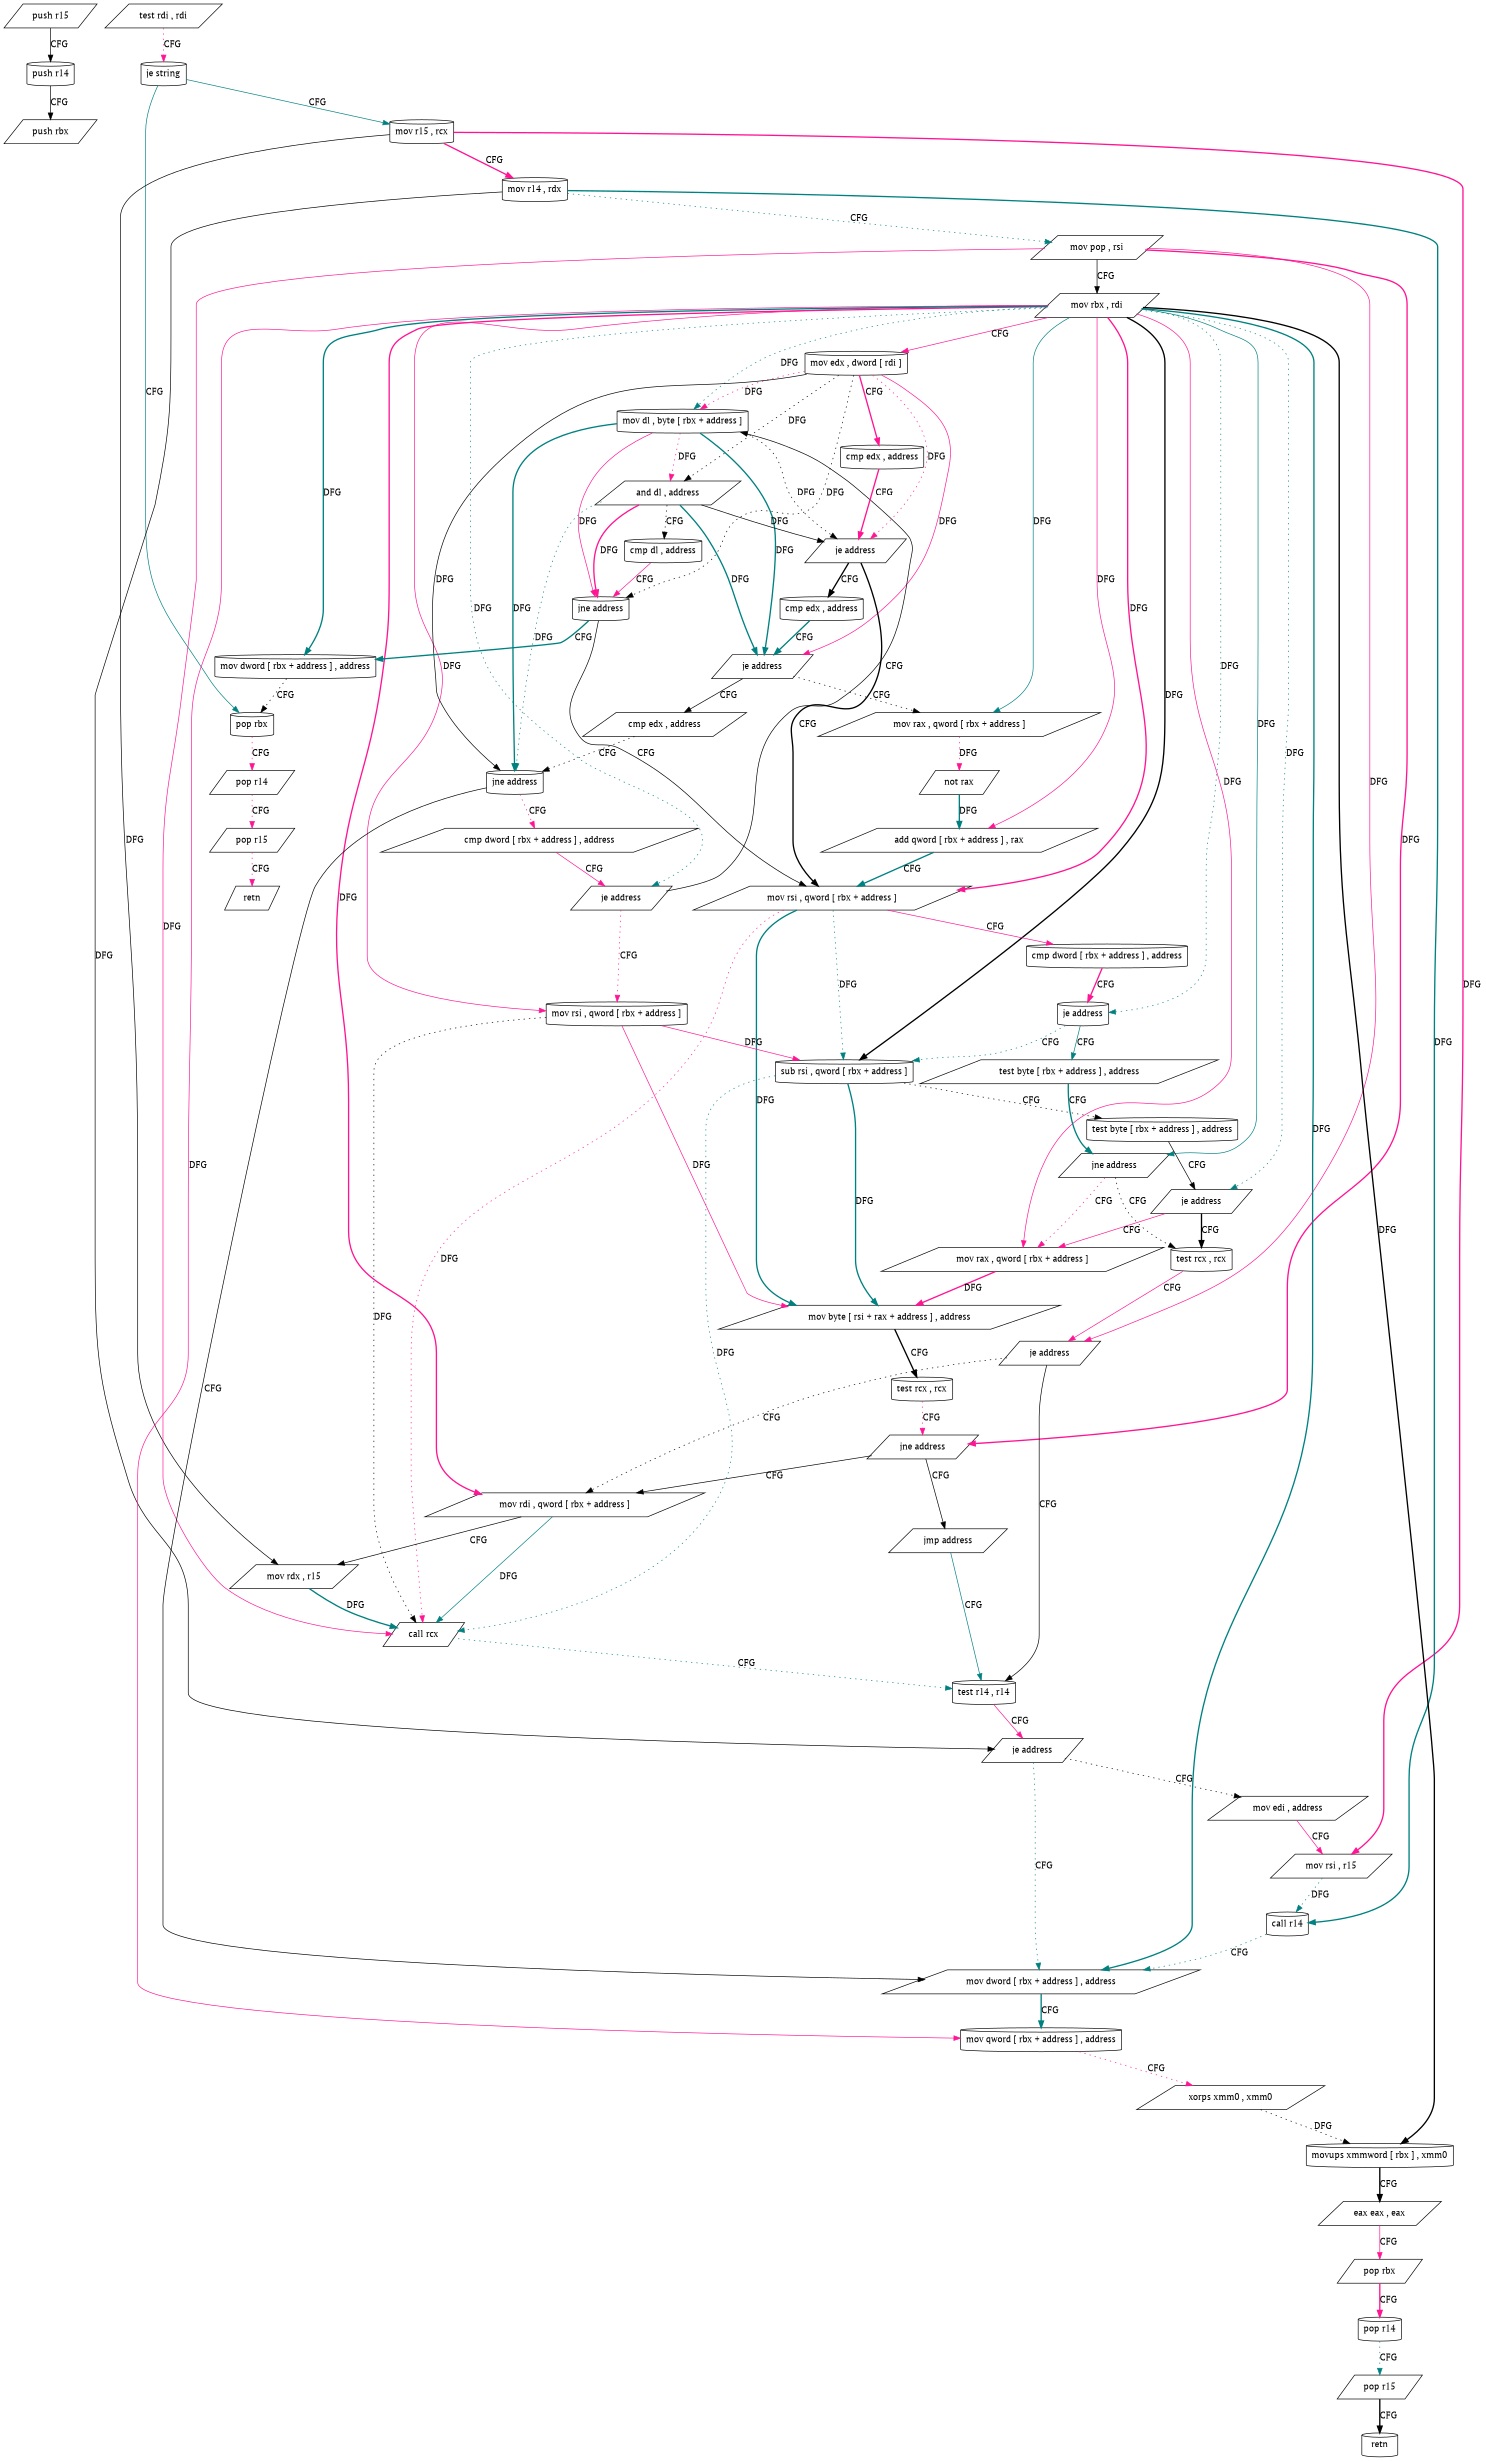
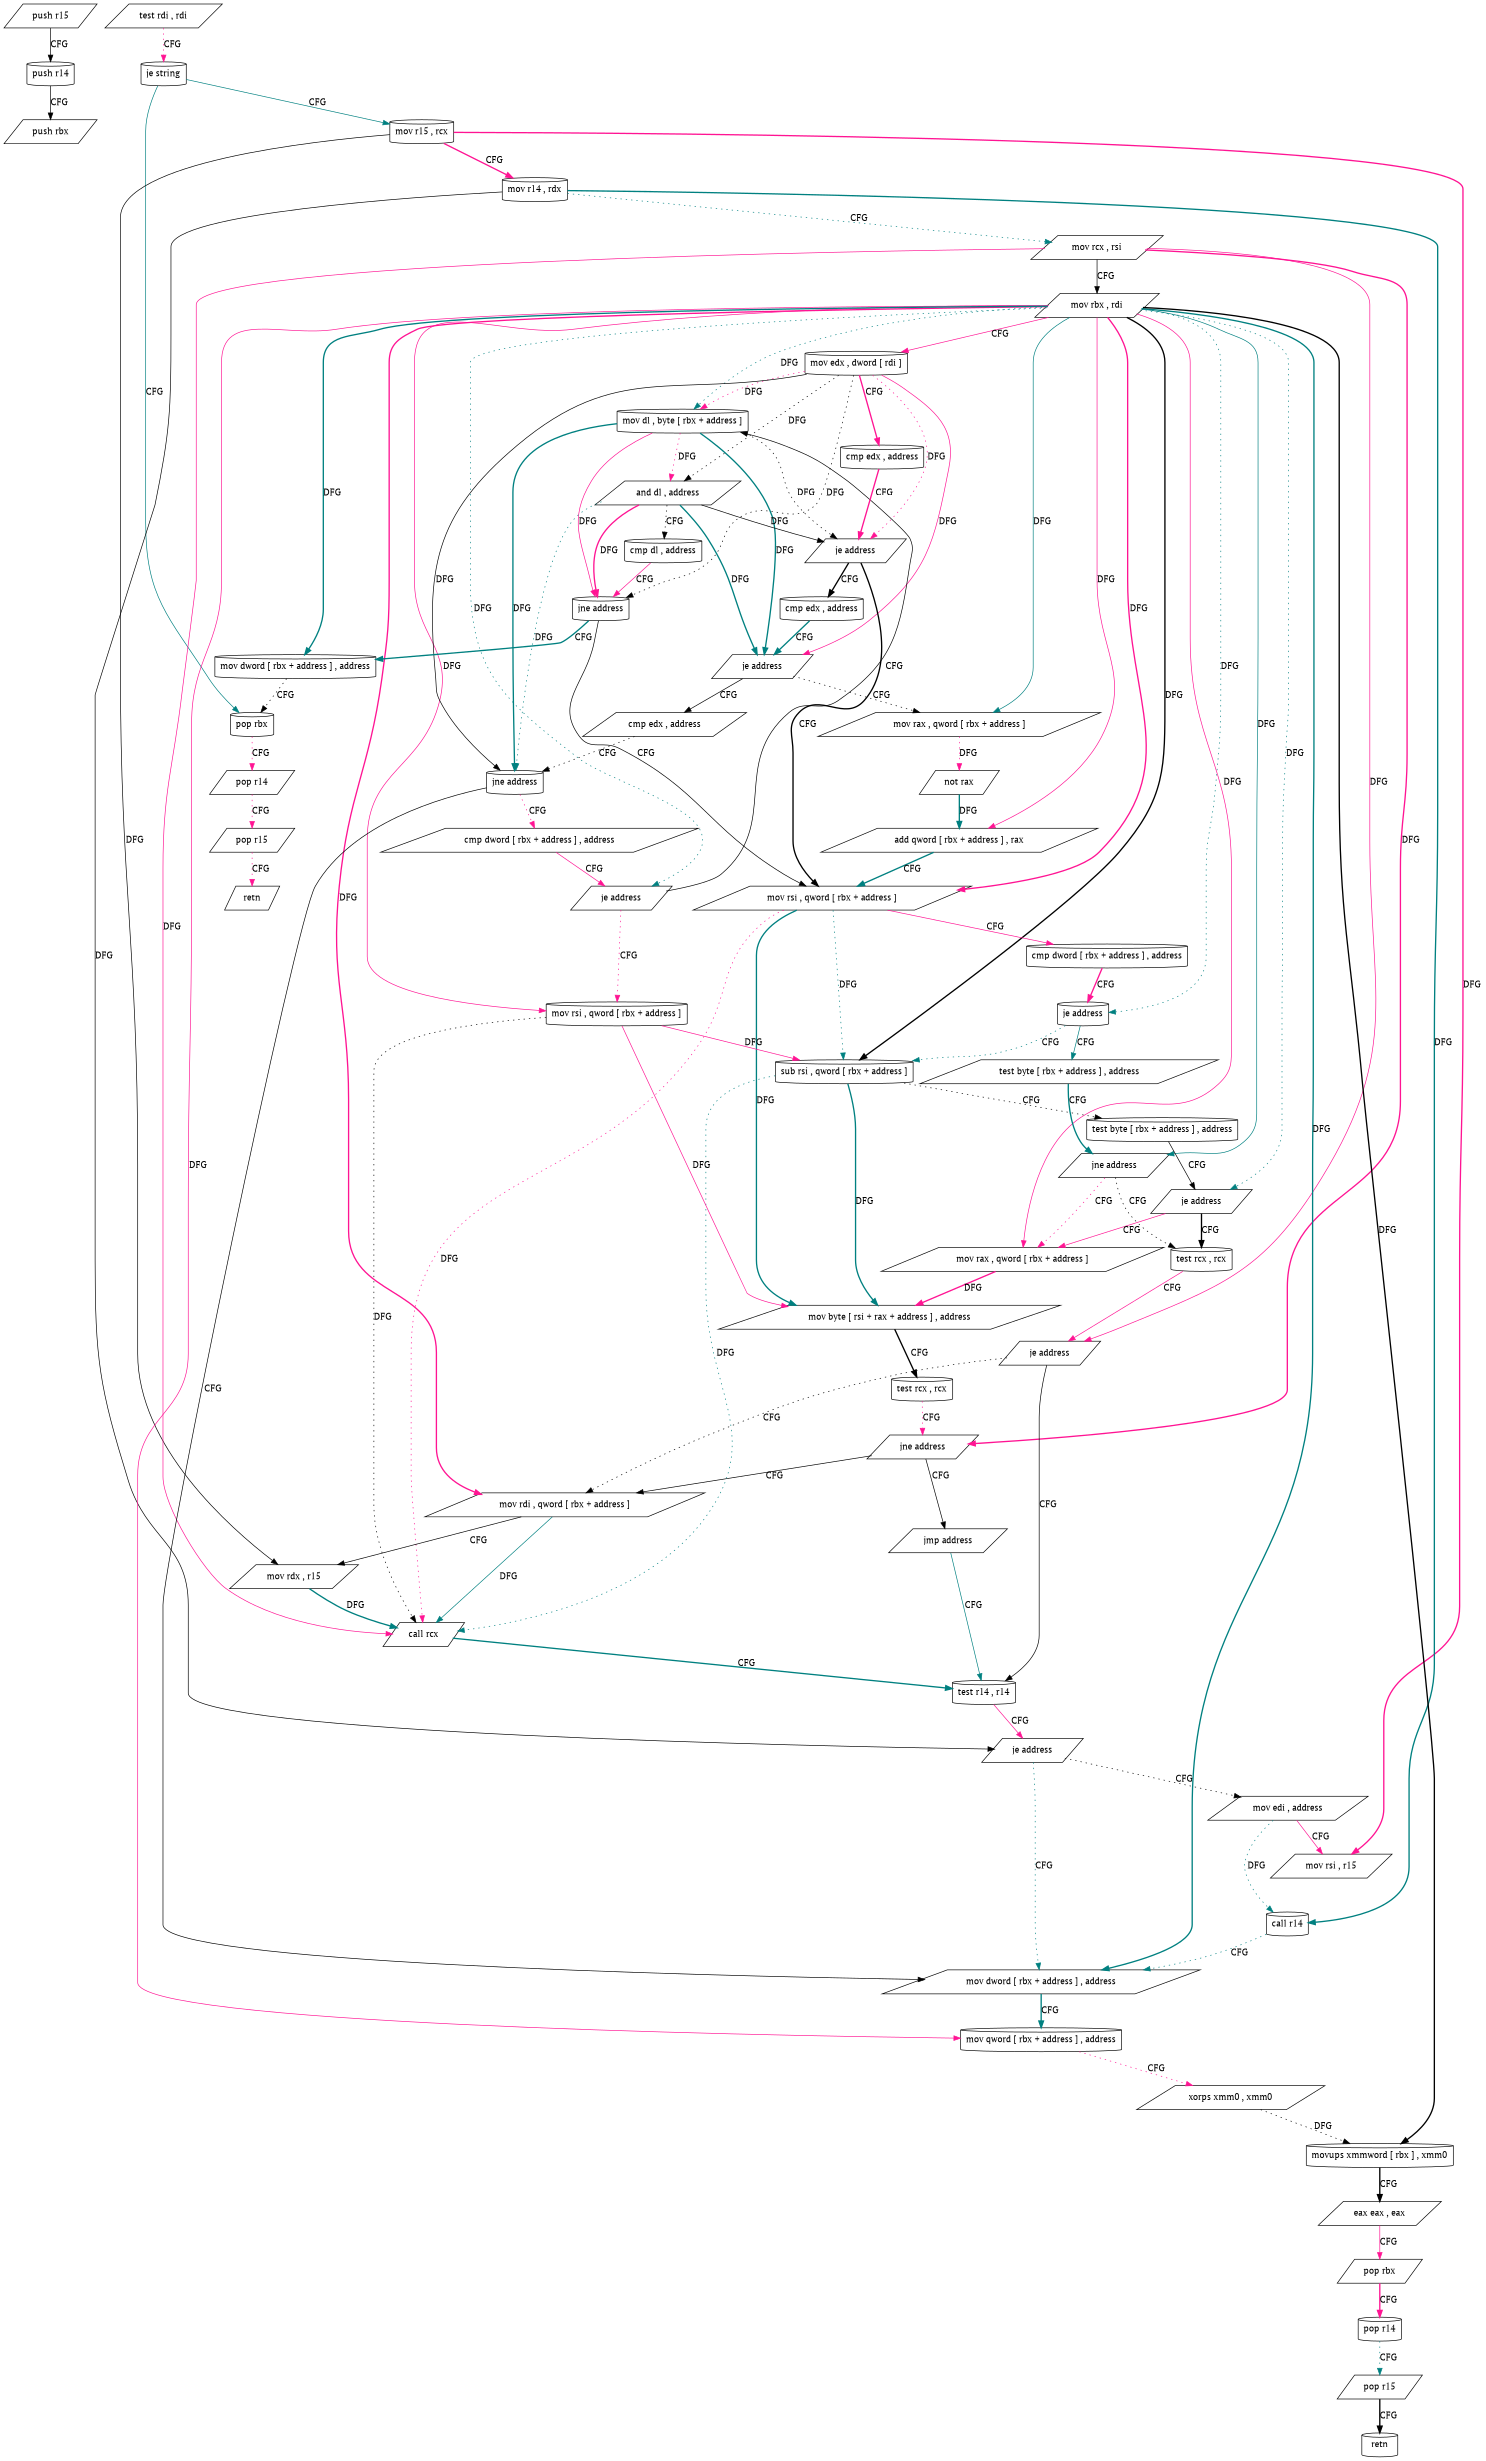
node "mov pop , rsi": label "mov pop , rsi" -> "mov rcx , rsi"
edge "call rcx" -> "test r14 , r14": style dotted -> bold
edge "mov rsi , r15" -> "call r14": now "mov edi , address" -> "call r14"
